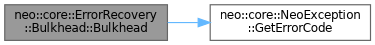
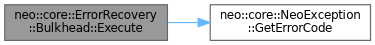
node "neo::core::ErrorRecovery ::Bulkhead::Bulkhead": label "neo::core::ErrorRecovery ::Bulkhead::Bulkhead" -> "neo::core::ErrorRecovery ::Bulkhead::Execute"
